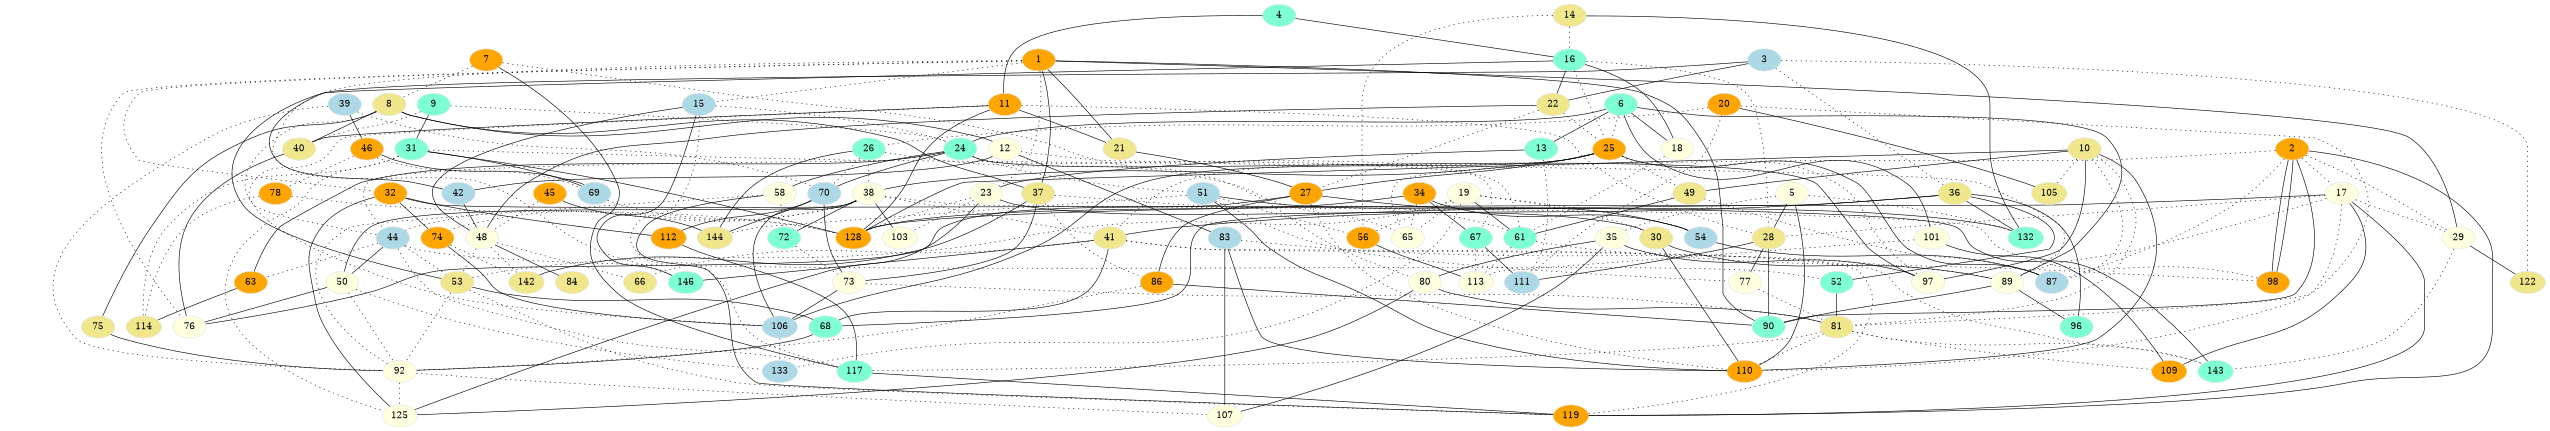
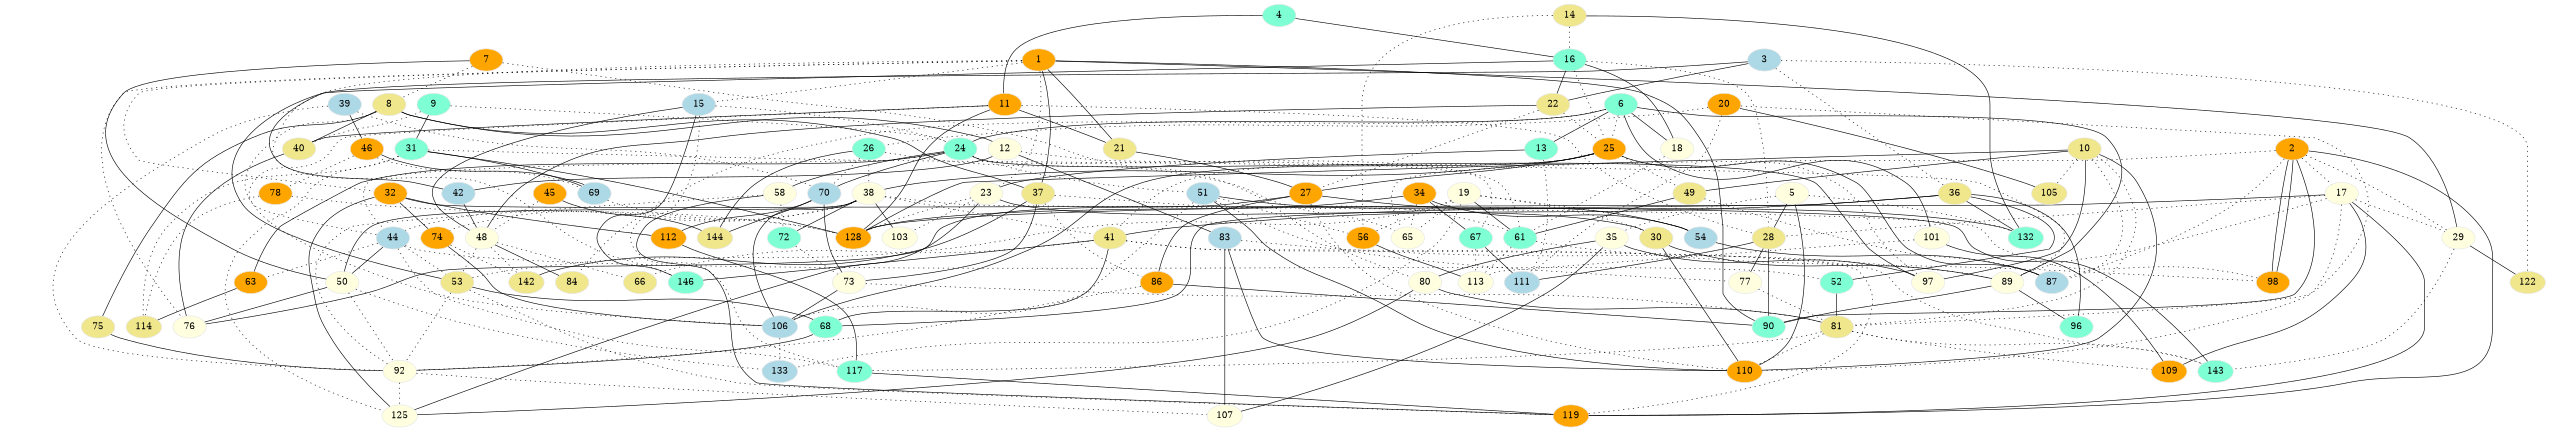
edge "6" -- "84": added
edge "51" -- "144": now "51" -- "106"
edge "7" -- "117": now "7" -- "50"
